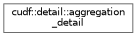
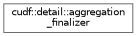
node "cudf::detail::aggregation _detail": label "cudf::detail::aggregation _detail" -> "cudf::detail::aggregation _finalizer"
